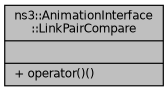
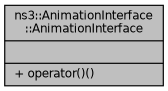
node "ns3::AnimationInterface": text "::LinkPairCompare" -> "::AnimationInterface"
